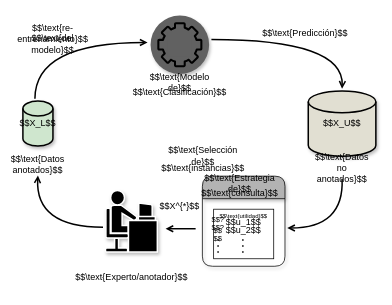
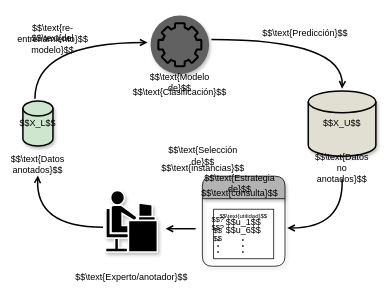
node "$$X^{*}$$": removed
node "$$u_2$$": label "$$u_2$$" -> "$$u_6$$"
